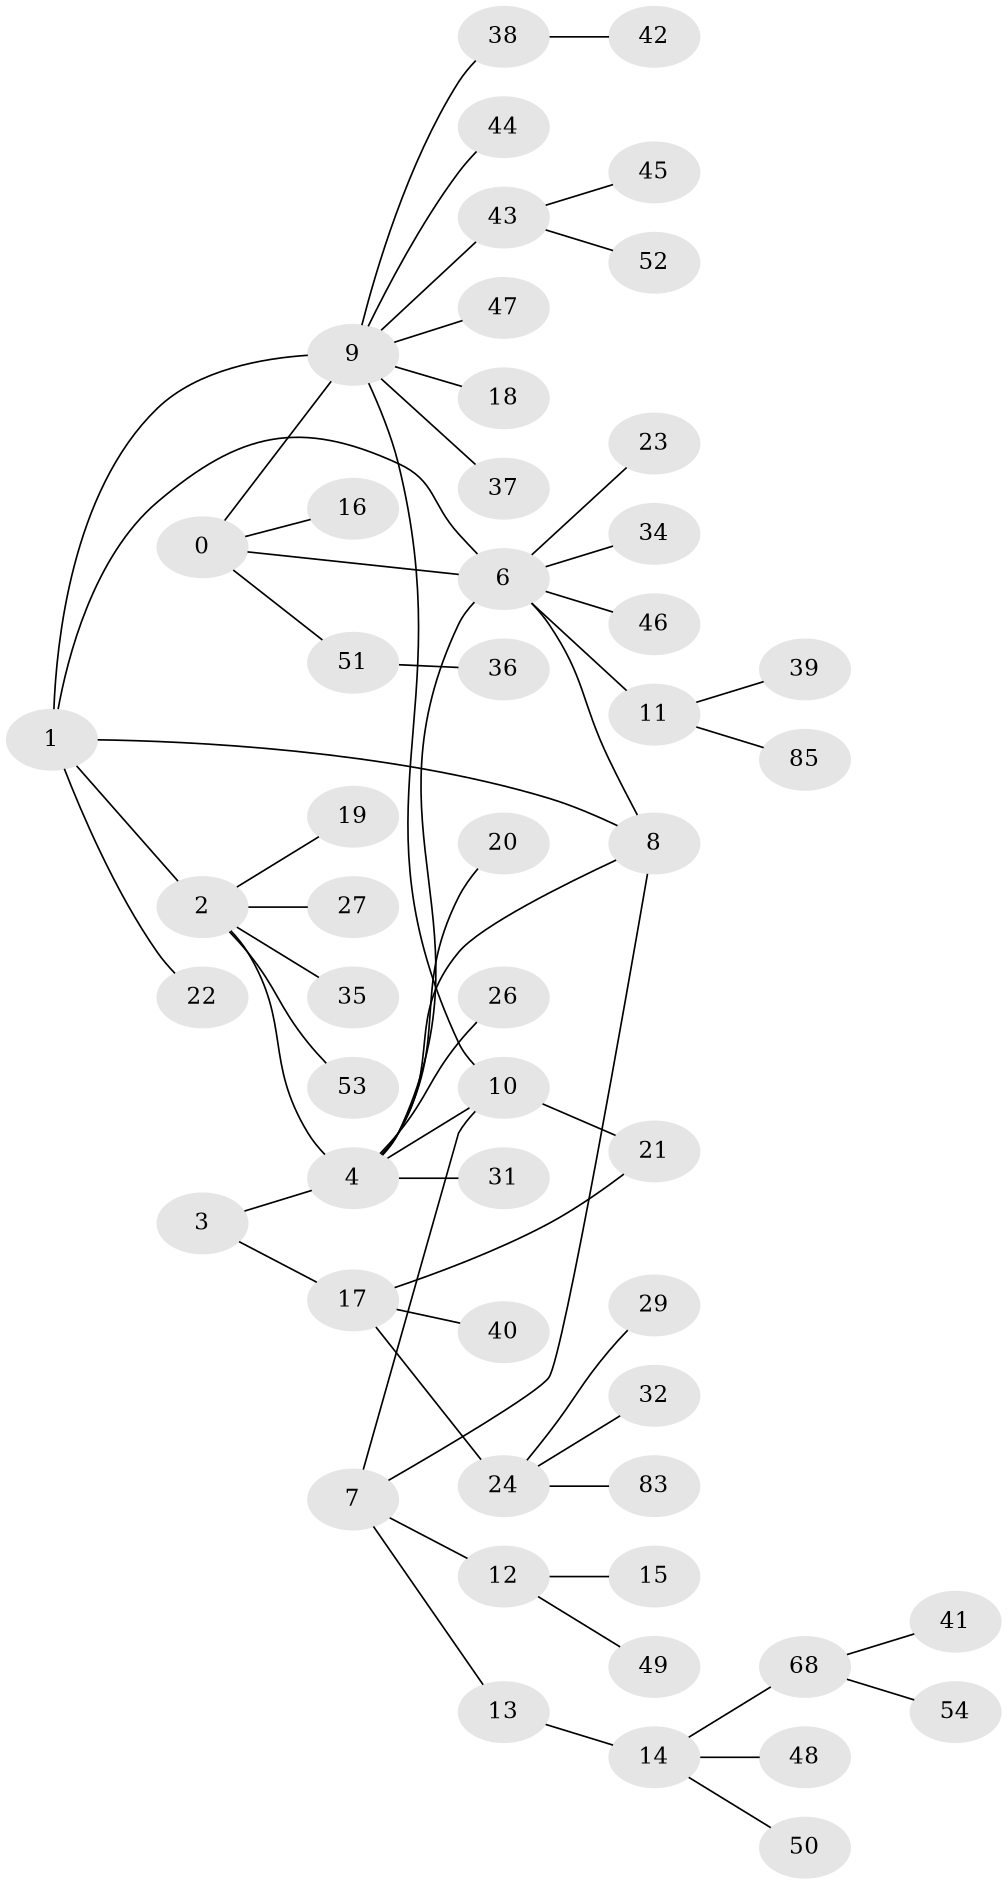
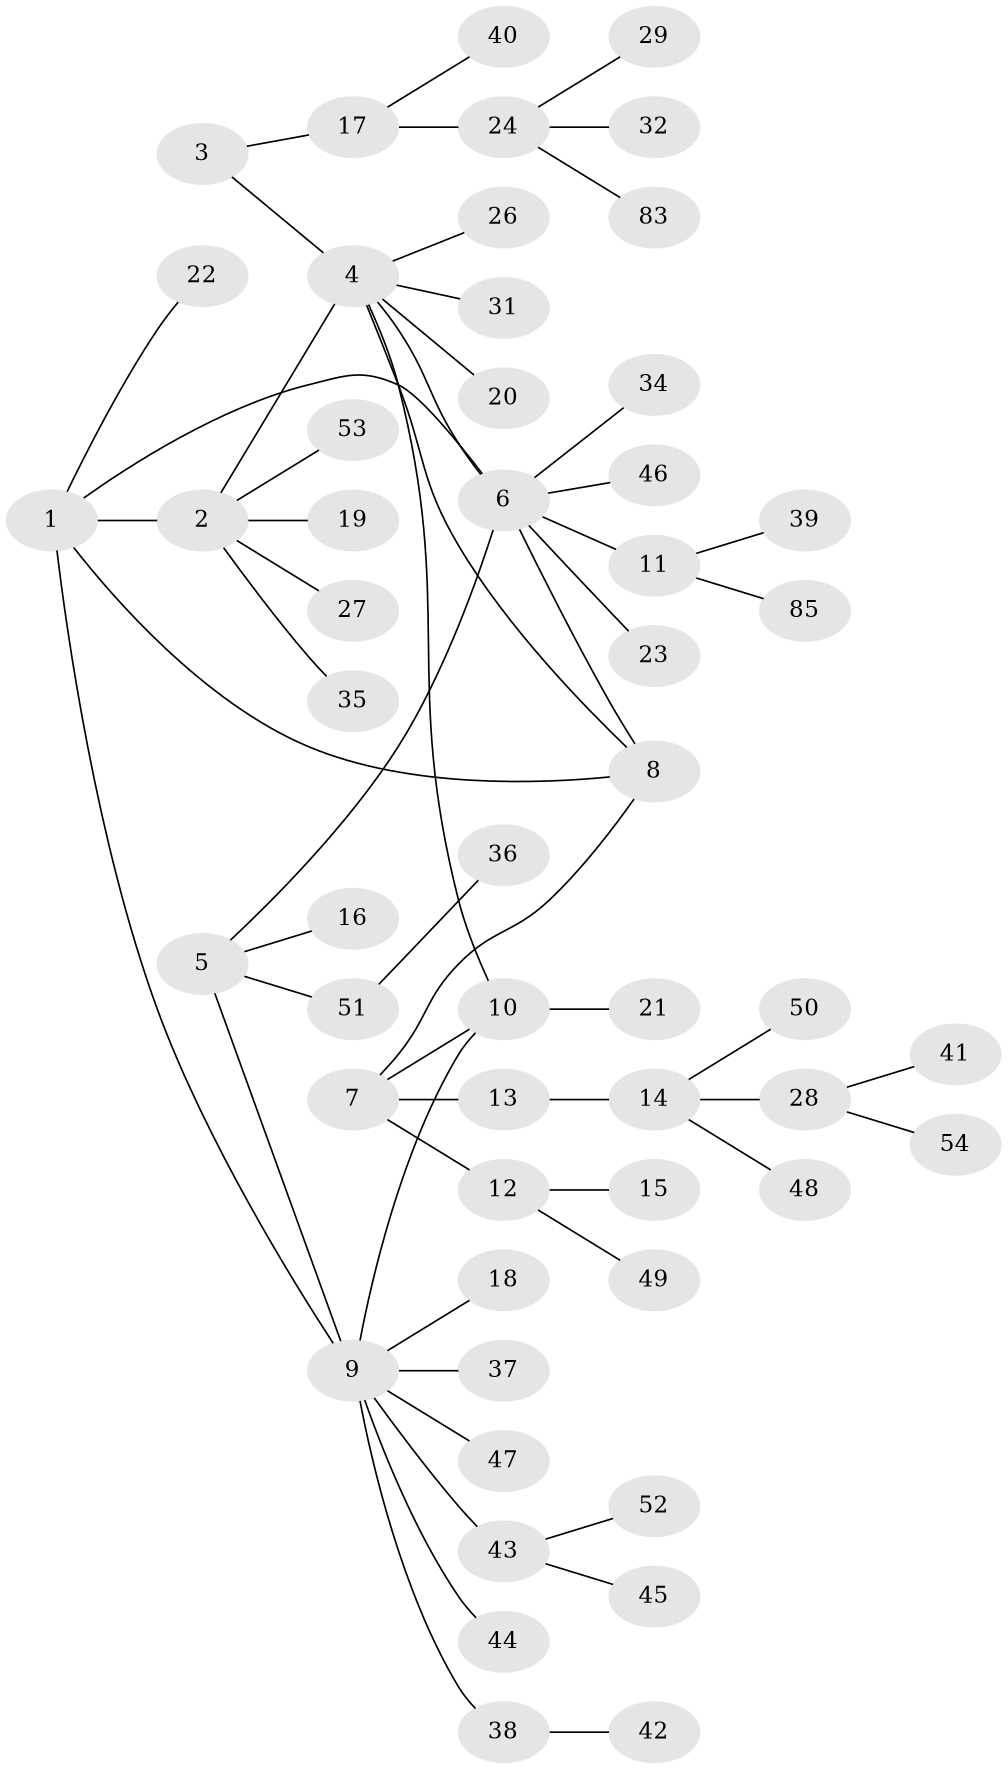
node "0": label "0" -> "5"
edge "21" -- "17": removed
node "68": label "68" -> "28"
